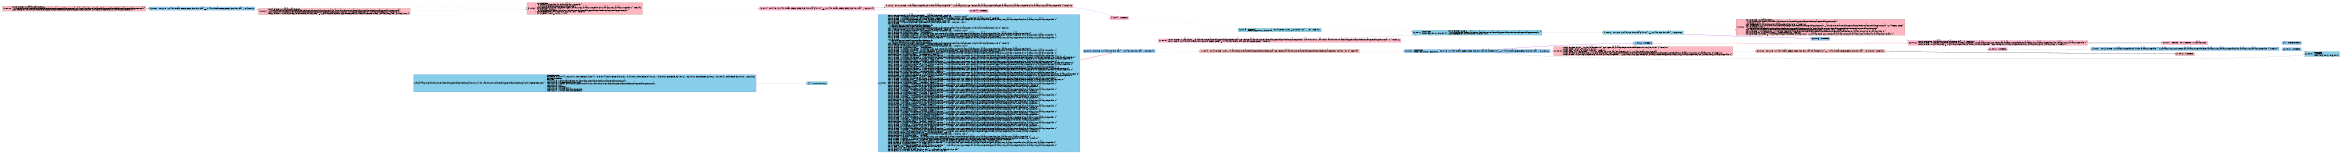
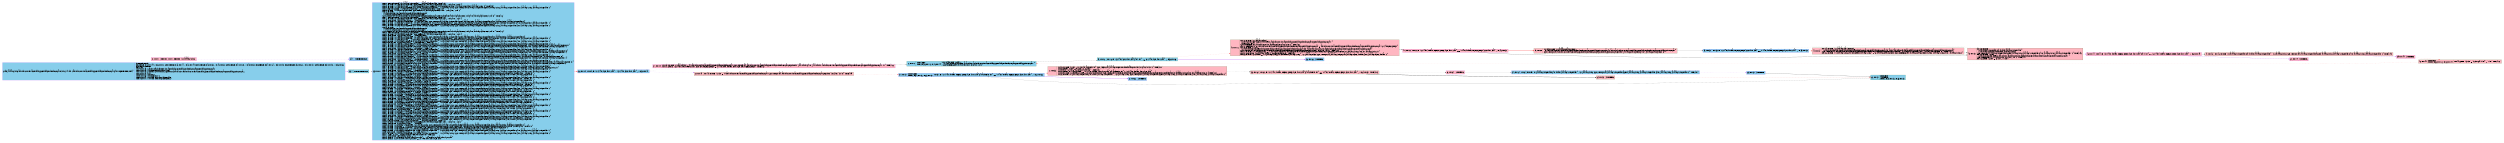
node "48: 0x0149": fillcolor skyblue -> lightpink
node "56: 0x0168": removed
node "41: 0x012c": added
